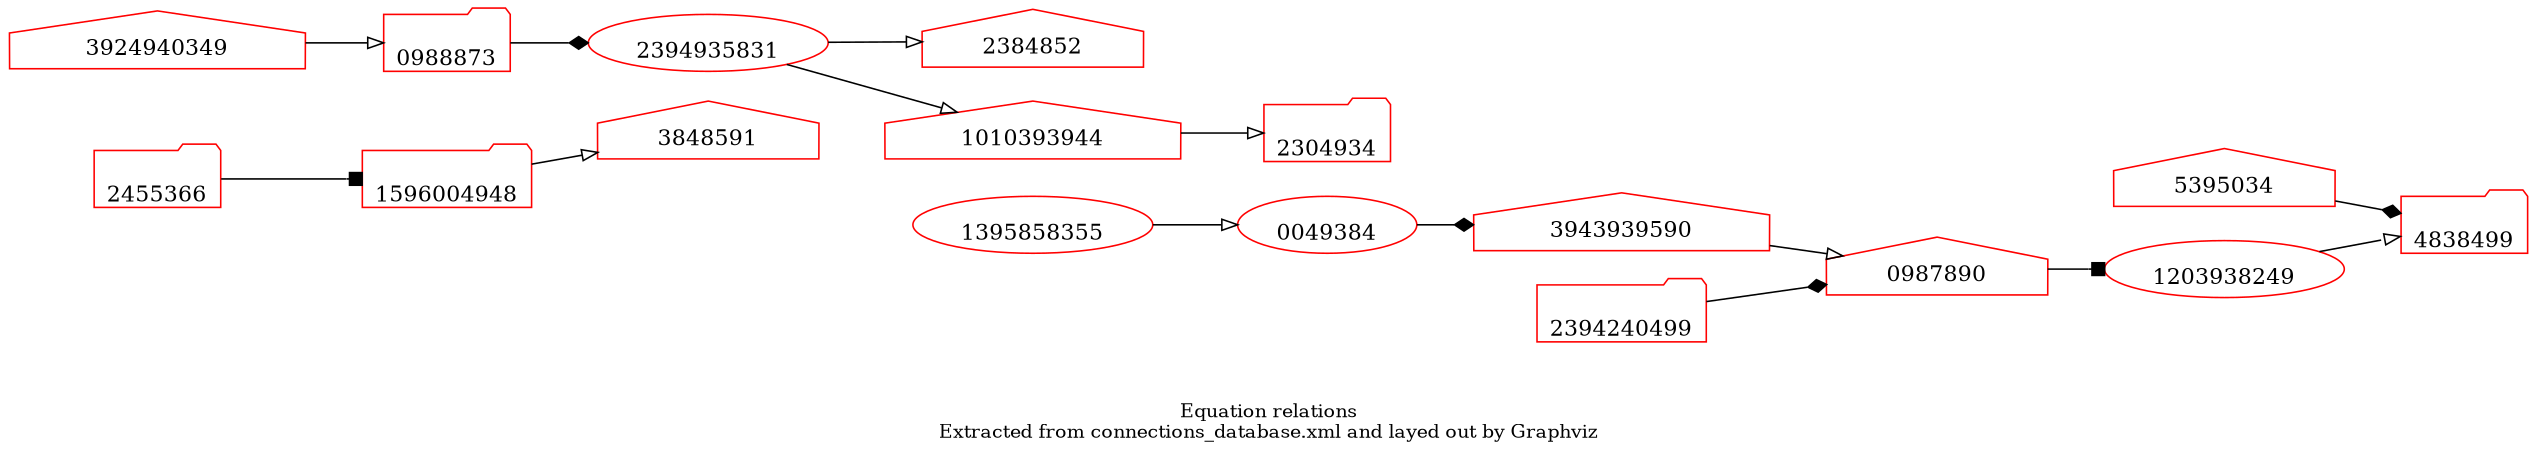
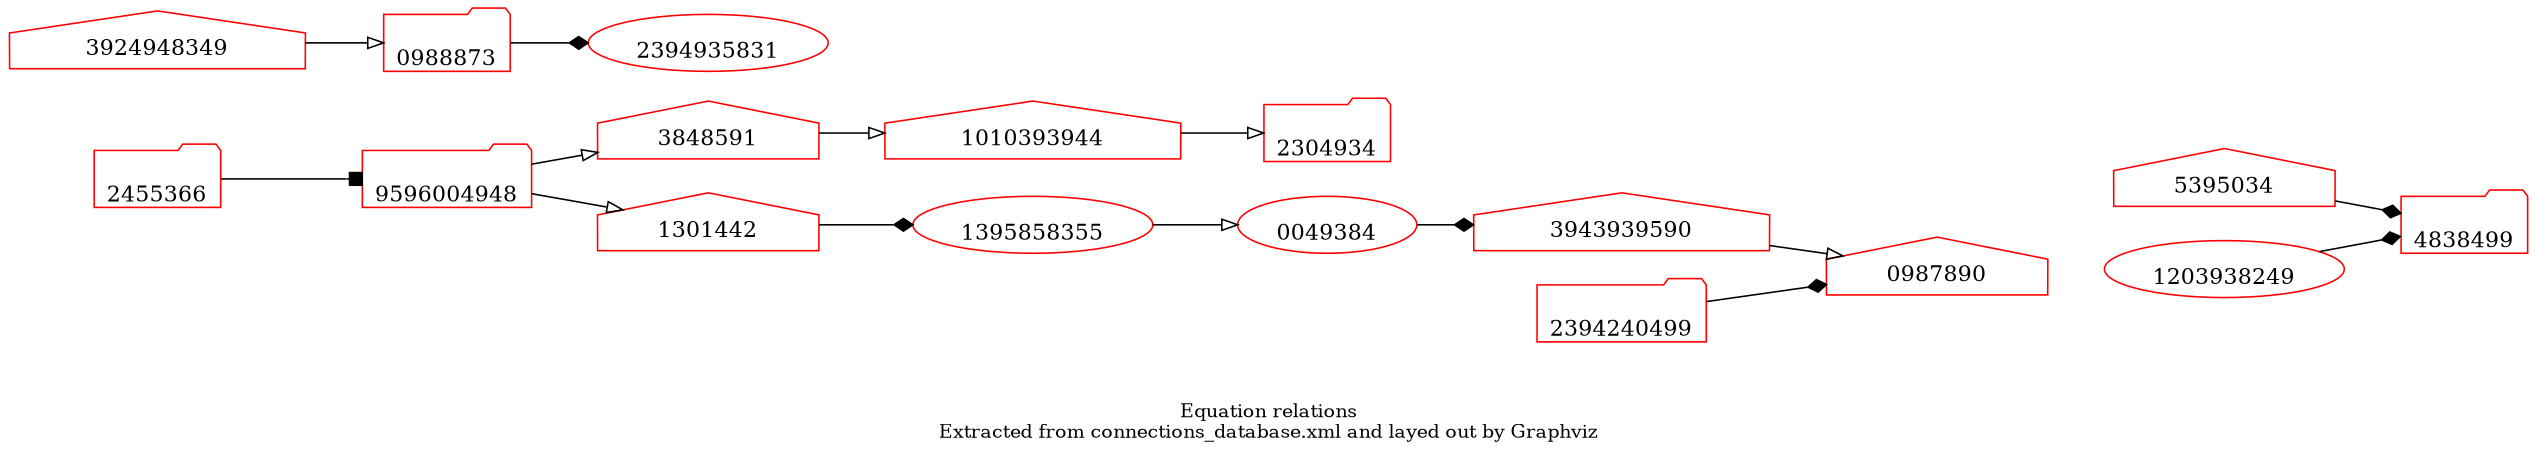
node "2384852": removed
node "3924940349": label "3924940349" -> "3924948349"
edge "2394935831" -> "1010393944": now "3848591" -> "1010393944"
node "1596004948": label "1596004948" -> "9596004948"
node "1301442": added
edge "1203938249" -> "4838499": arrowhead onormal -> diamond
edge "0987890" -> "1203938249": removed
